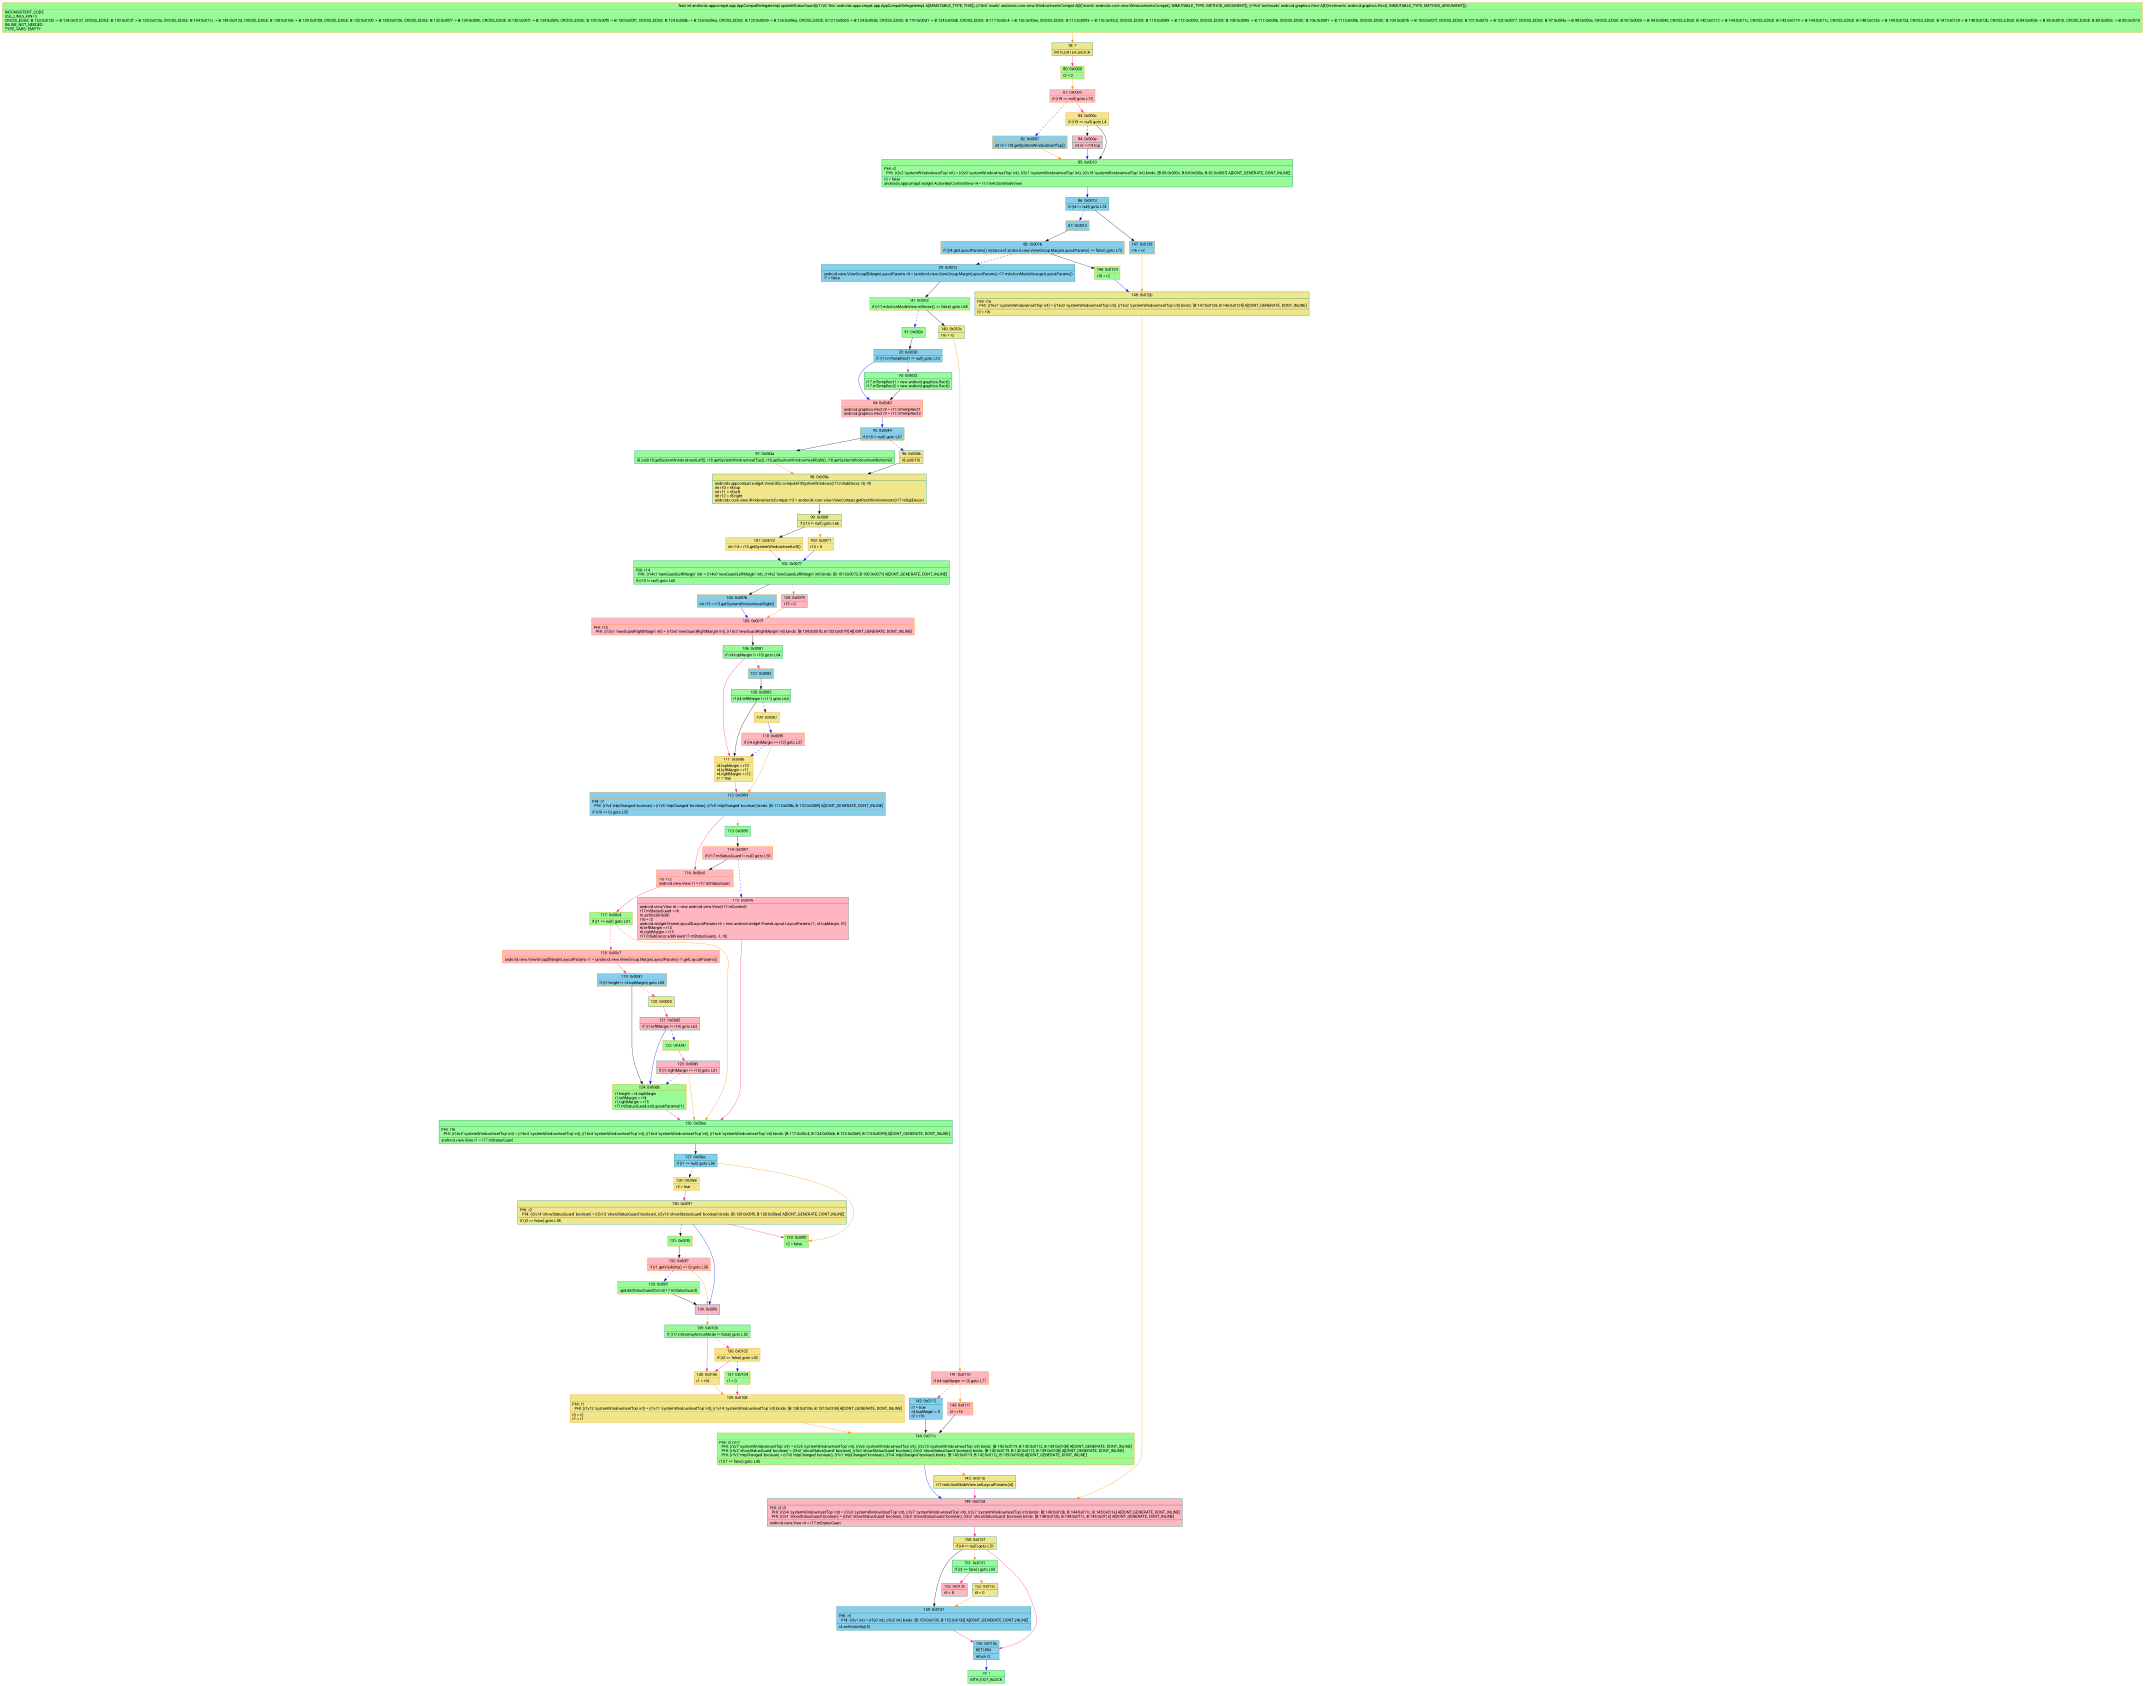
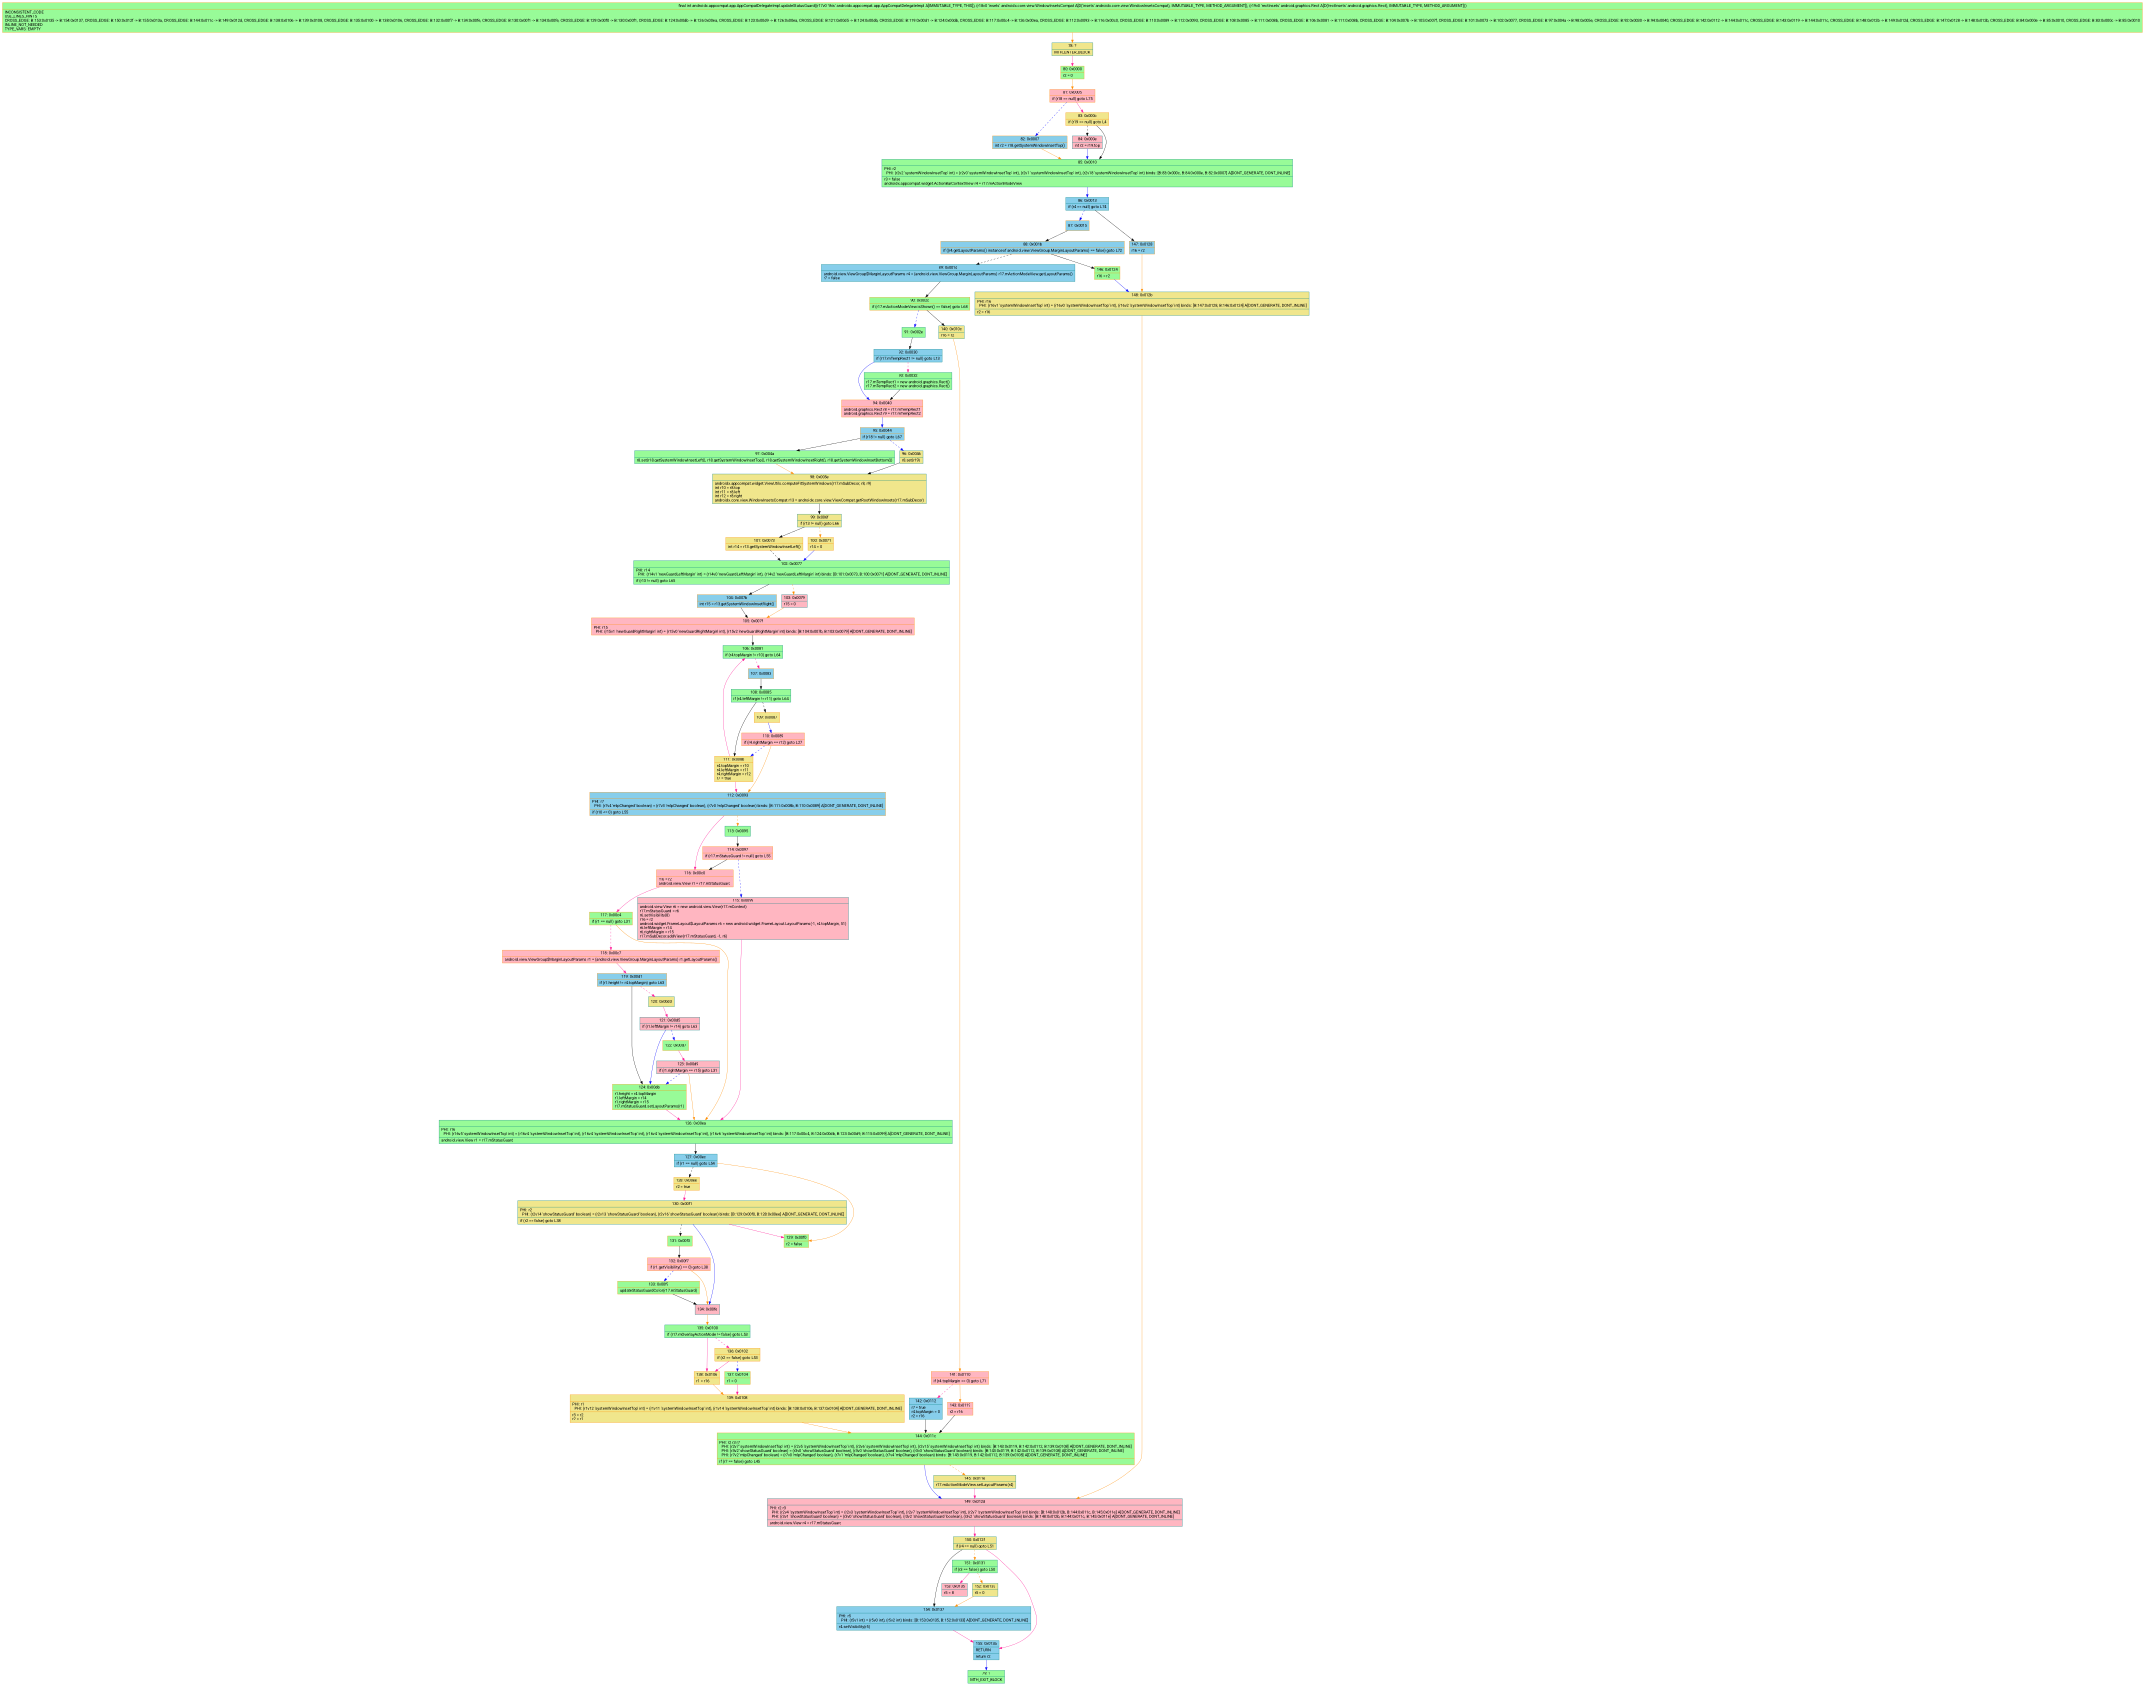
edge "104: 0x007b" -> "105: 0x007f": color blue -> black
edge "106: 0x0081" -> "111: 0x008b": reversed
